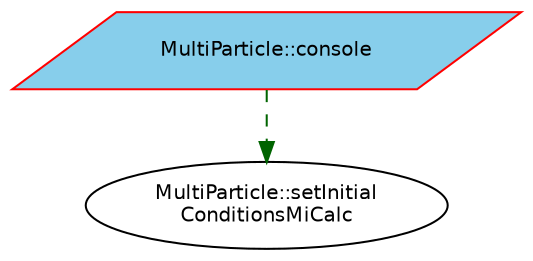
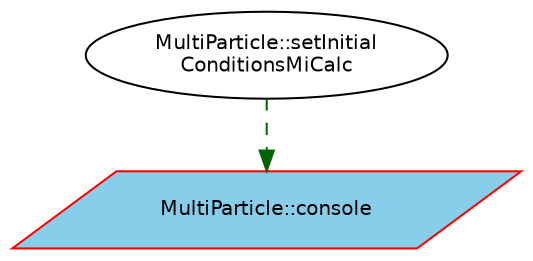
edge "MultiParticle::console" -> "MultiParticle::setInitial ConditionsMiCalc": reversed
